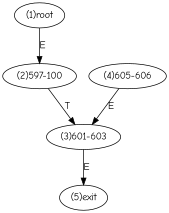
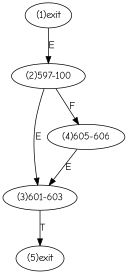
node "(1)root": label "(1)root" -> "(1)exit"
edge "(2)597-100" -> "(4)605-606": added, label "F"
edge "(2)597-100" -> "(3)601-603": label "T" -> "E"
edge "(3)601-603" -> "(5)exit": label "E" -> "T"
